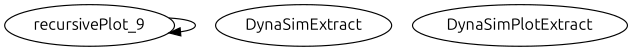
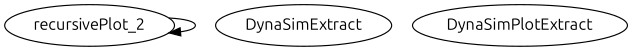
node "recursivePlot_9": label "recursivePlot_9" -> "recursivePlot_2"
